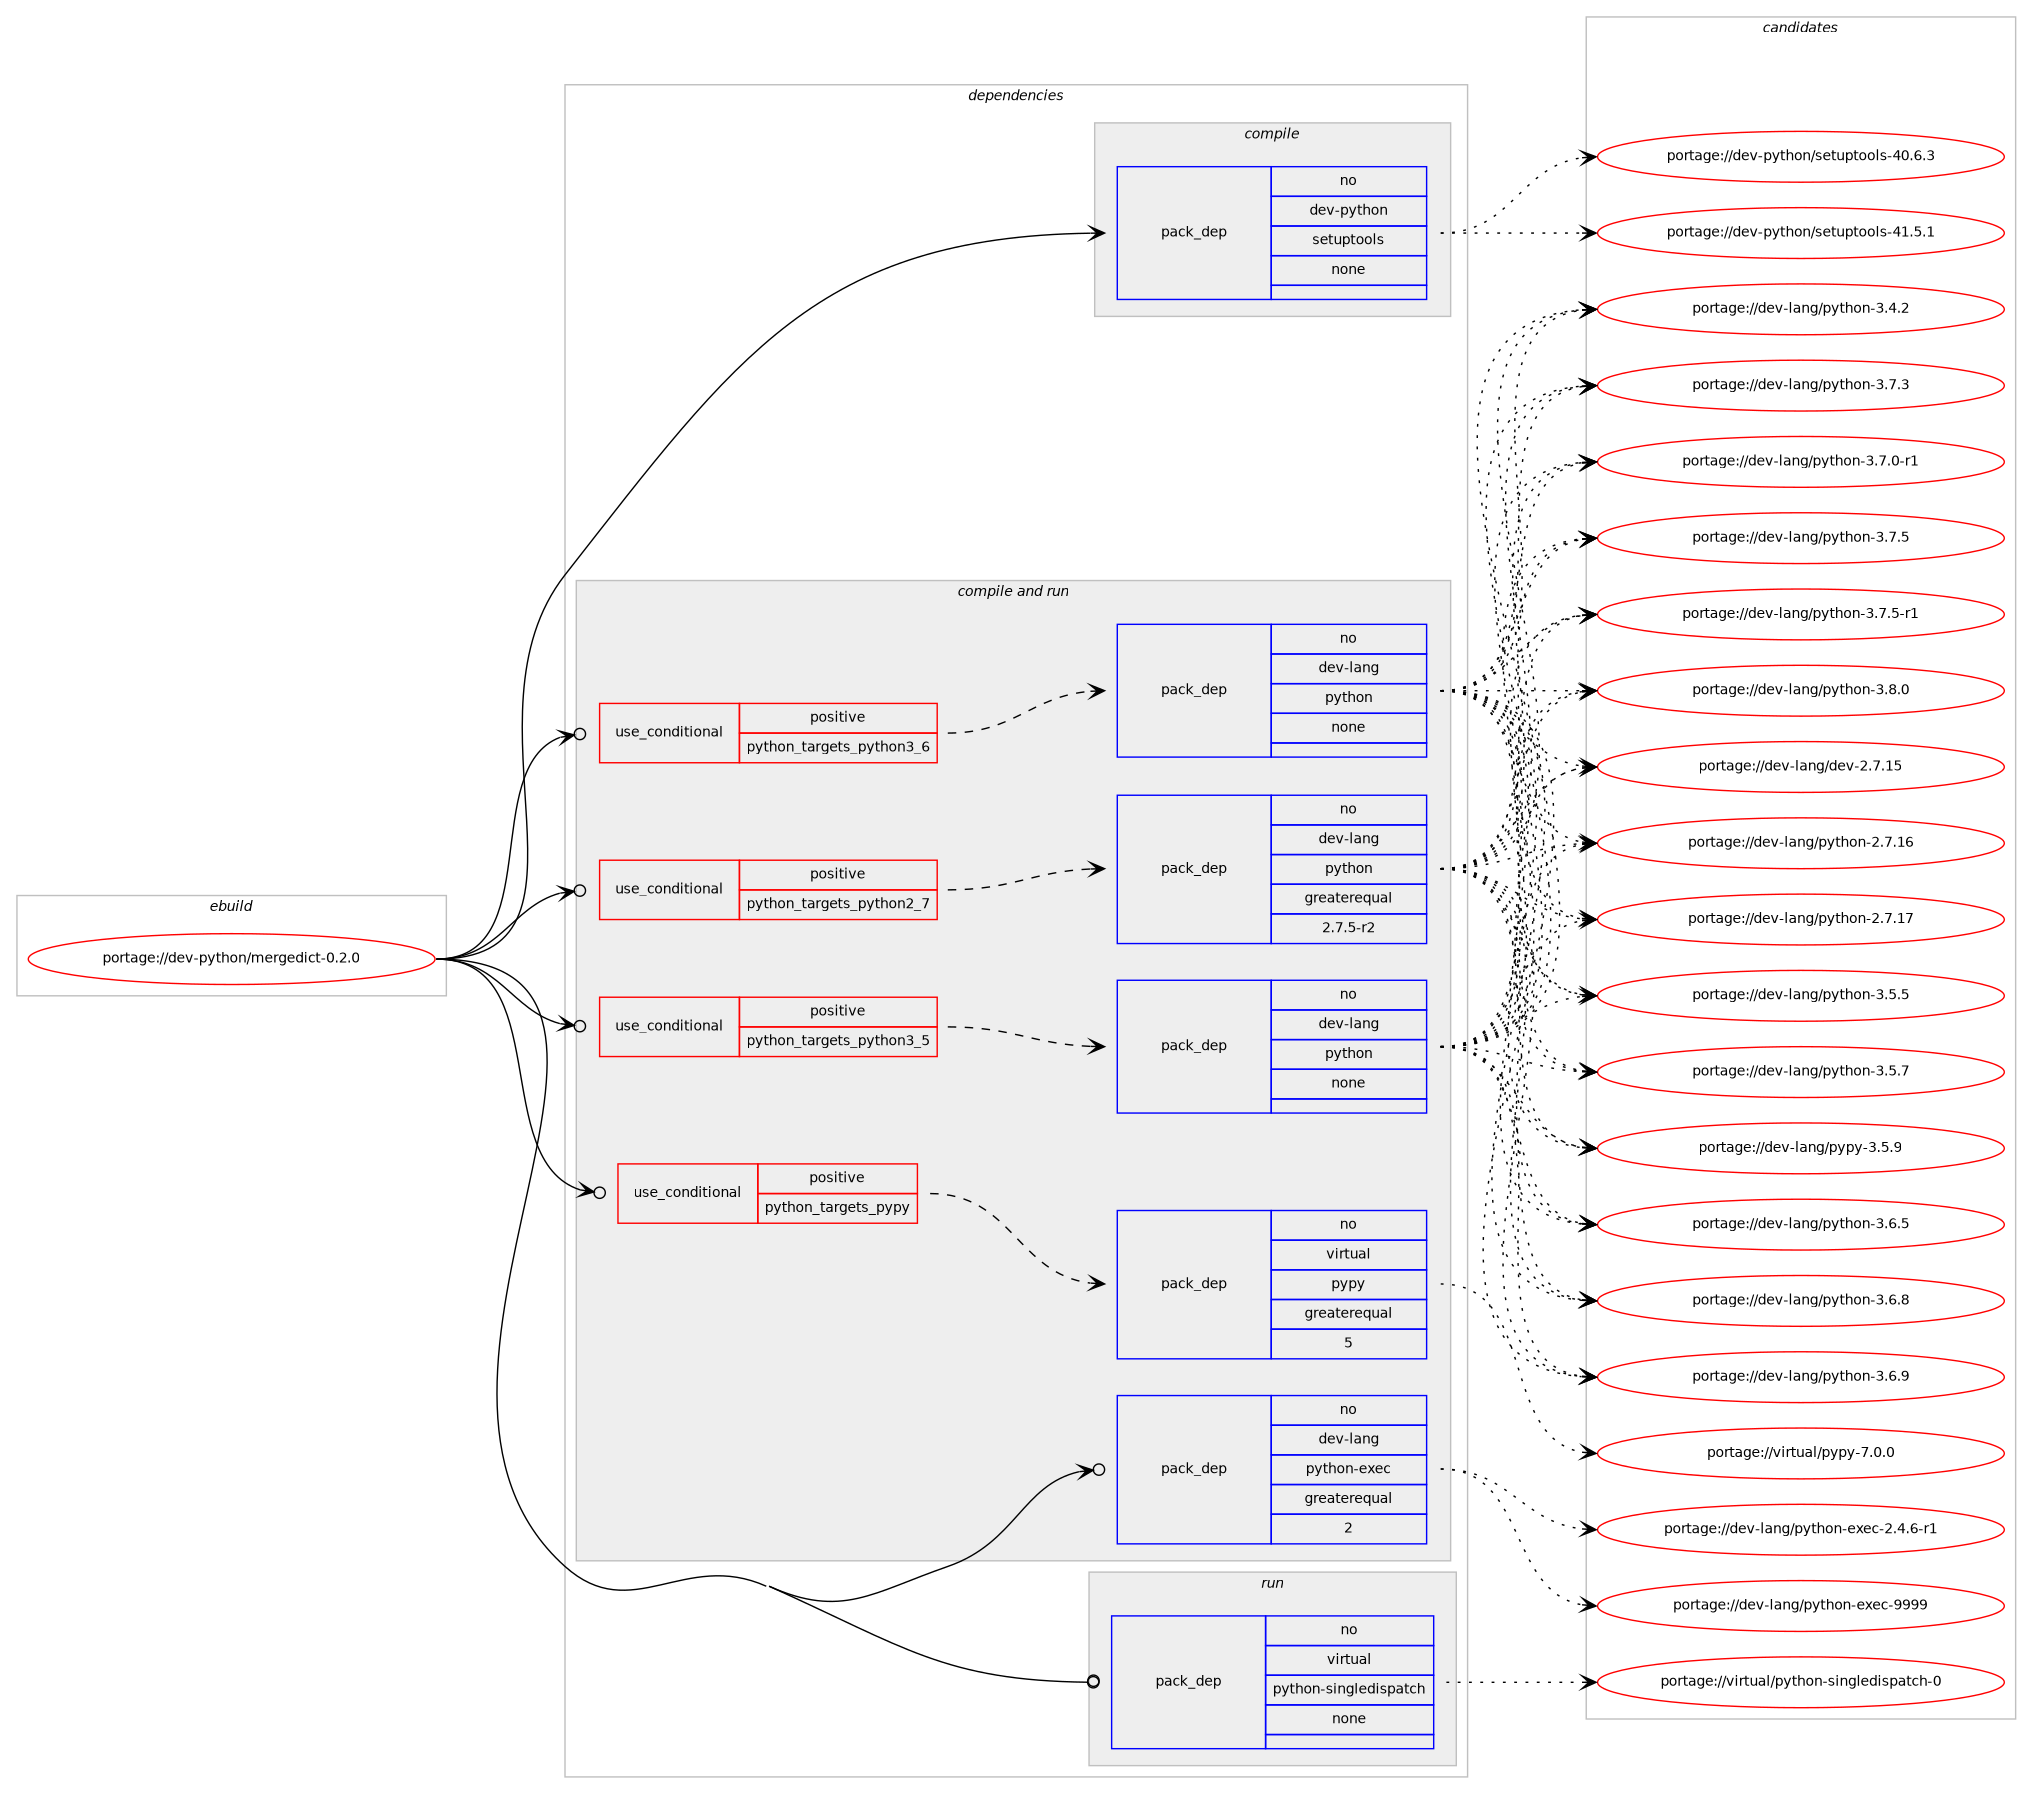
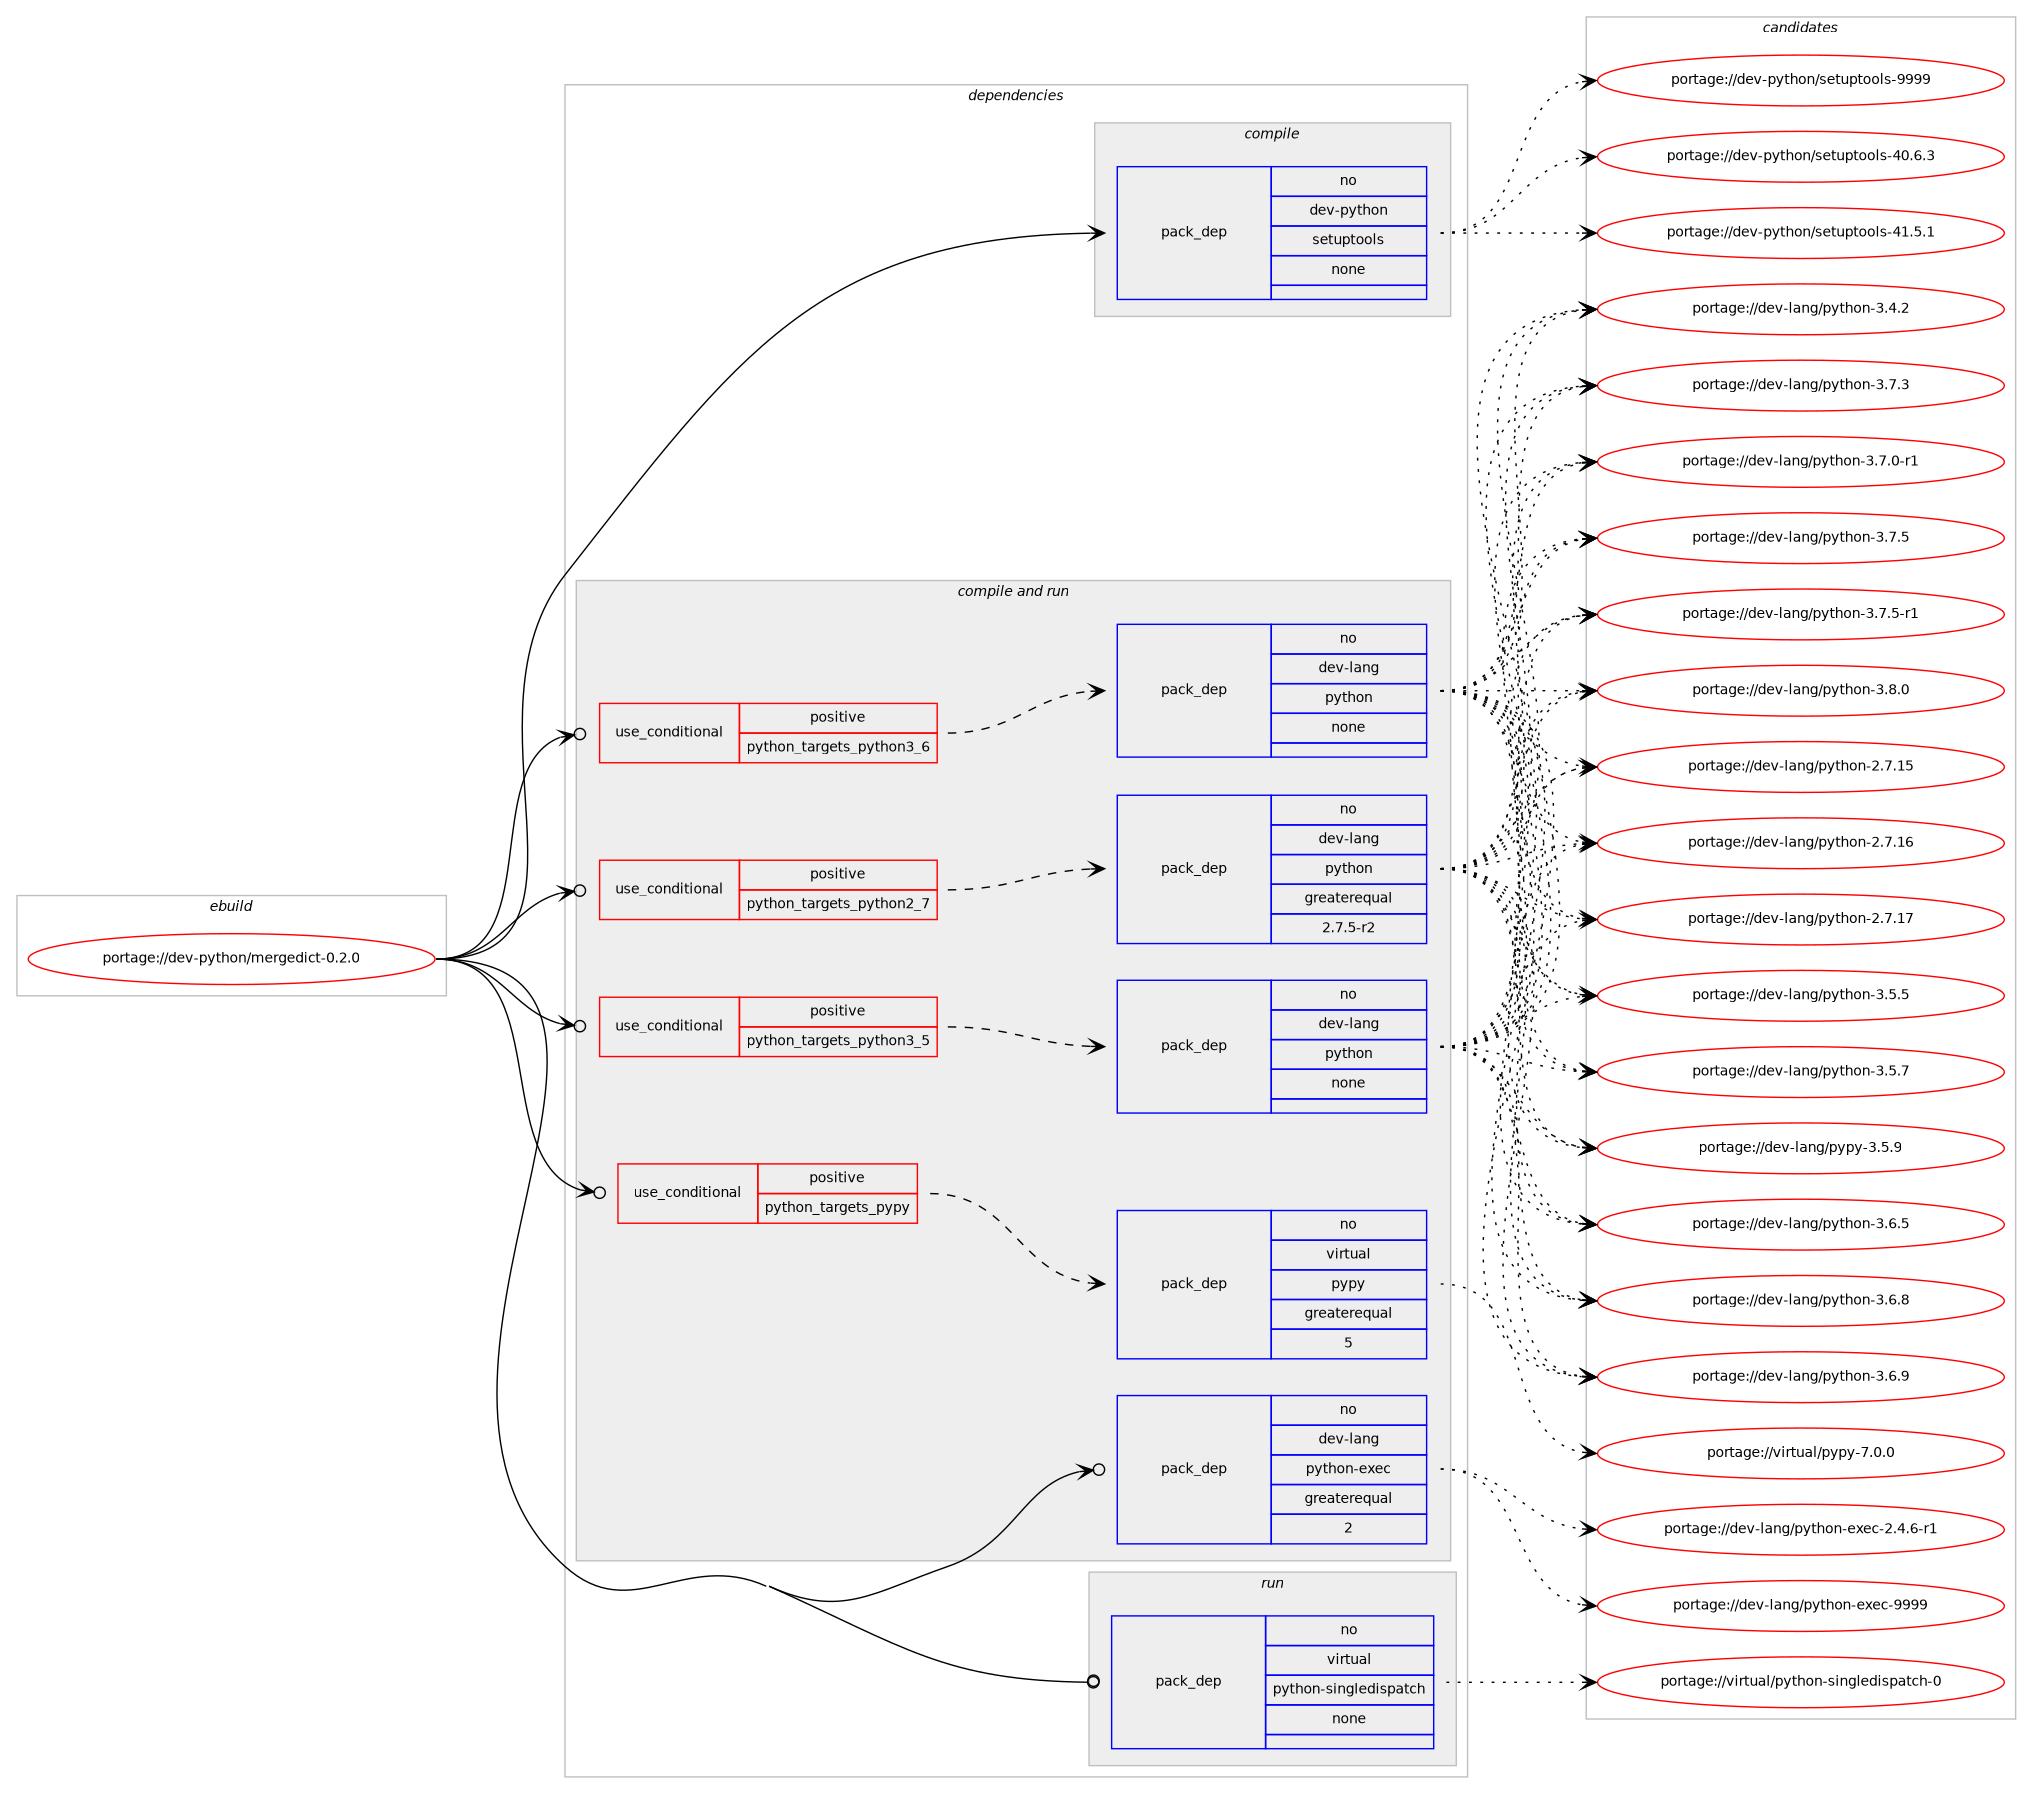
node "portage://dev-python/setuptools-9999": added
node "portage://dev-lang/dev-2.7.15": label "portage://dev-lang/dev-2.7.15" -> "portage://dev-lang/python-2.7.15"
